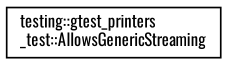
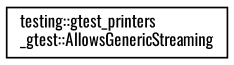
node "testing::gtest_printers _test::AllowsGenericStreaming": label "testing::gtest_printers _test::AllowsGenericStreaming" -> "testing::gtest_printers _gtest::AllowsGenericStreaming"
